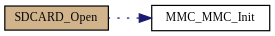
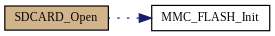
node "MMC_MMC_Init": label "MMC_MMC_Init" -> "MMC_FLASH_Init"
